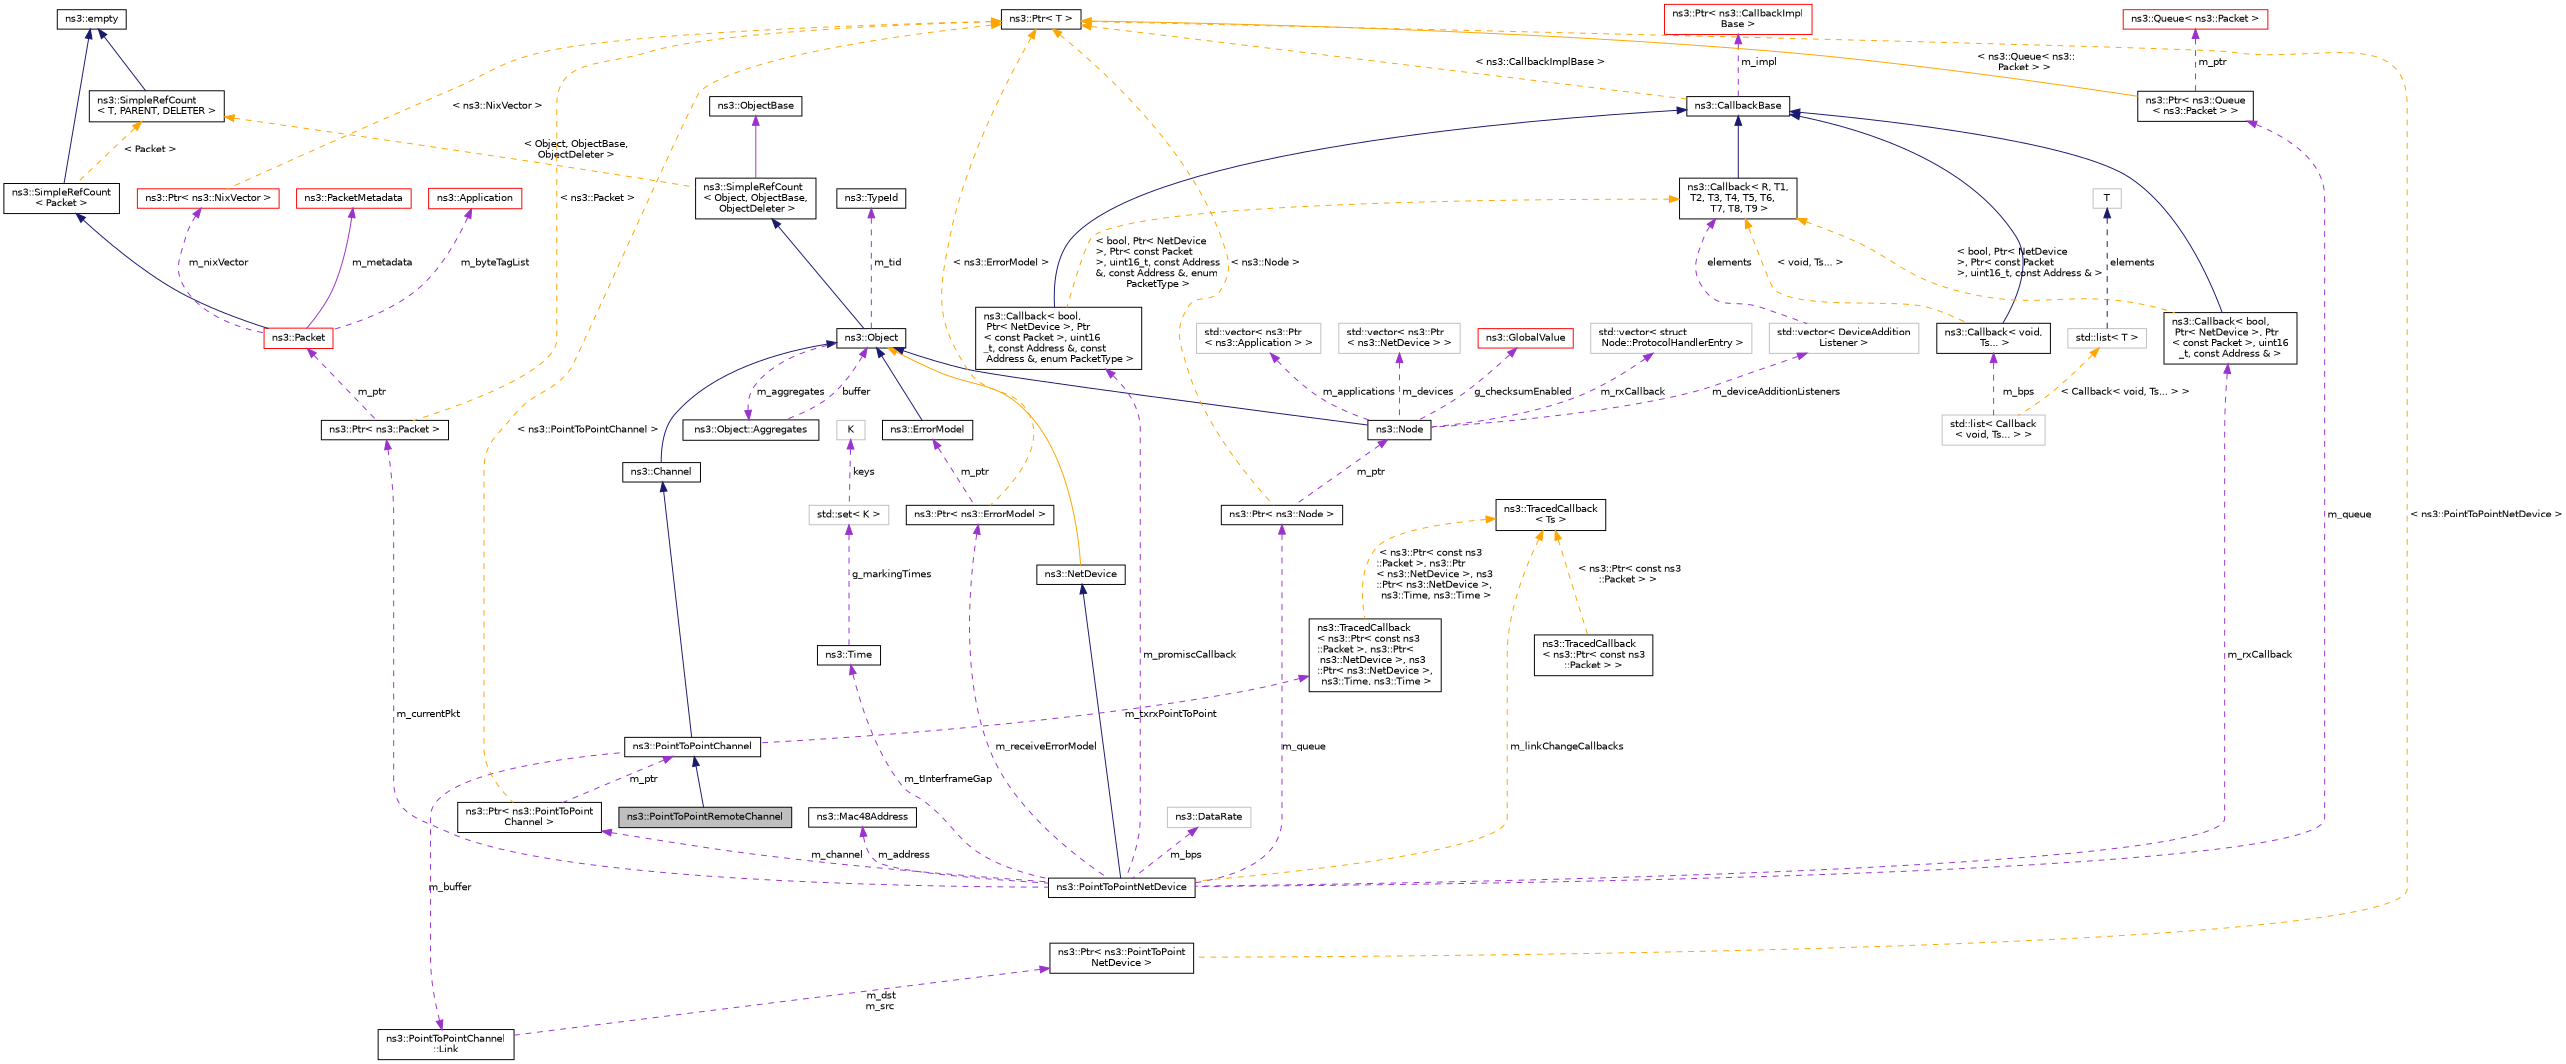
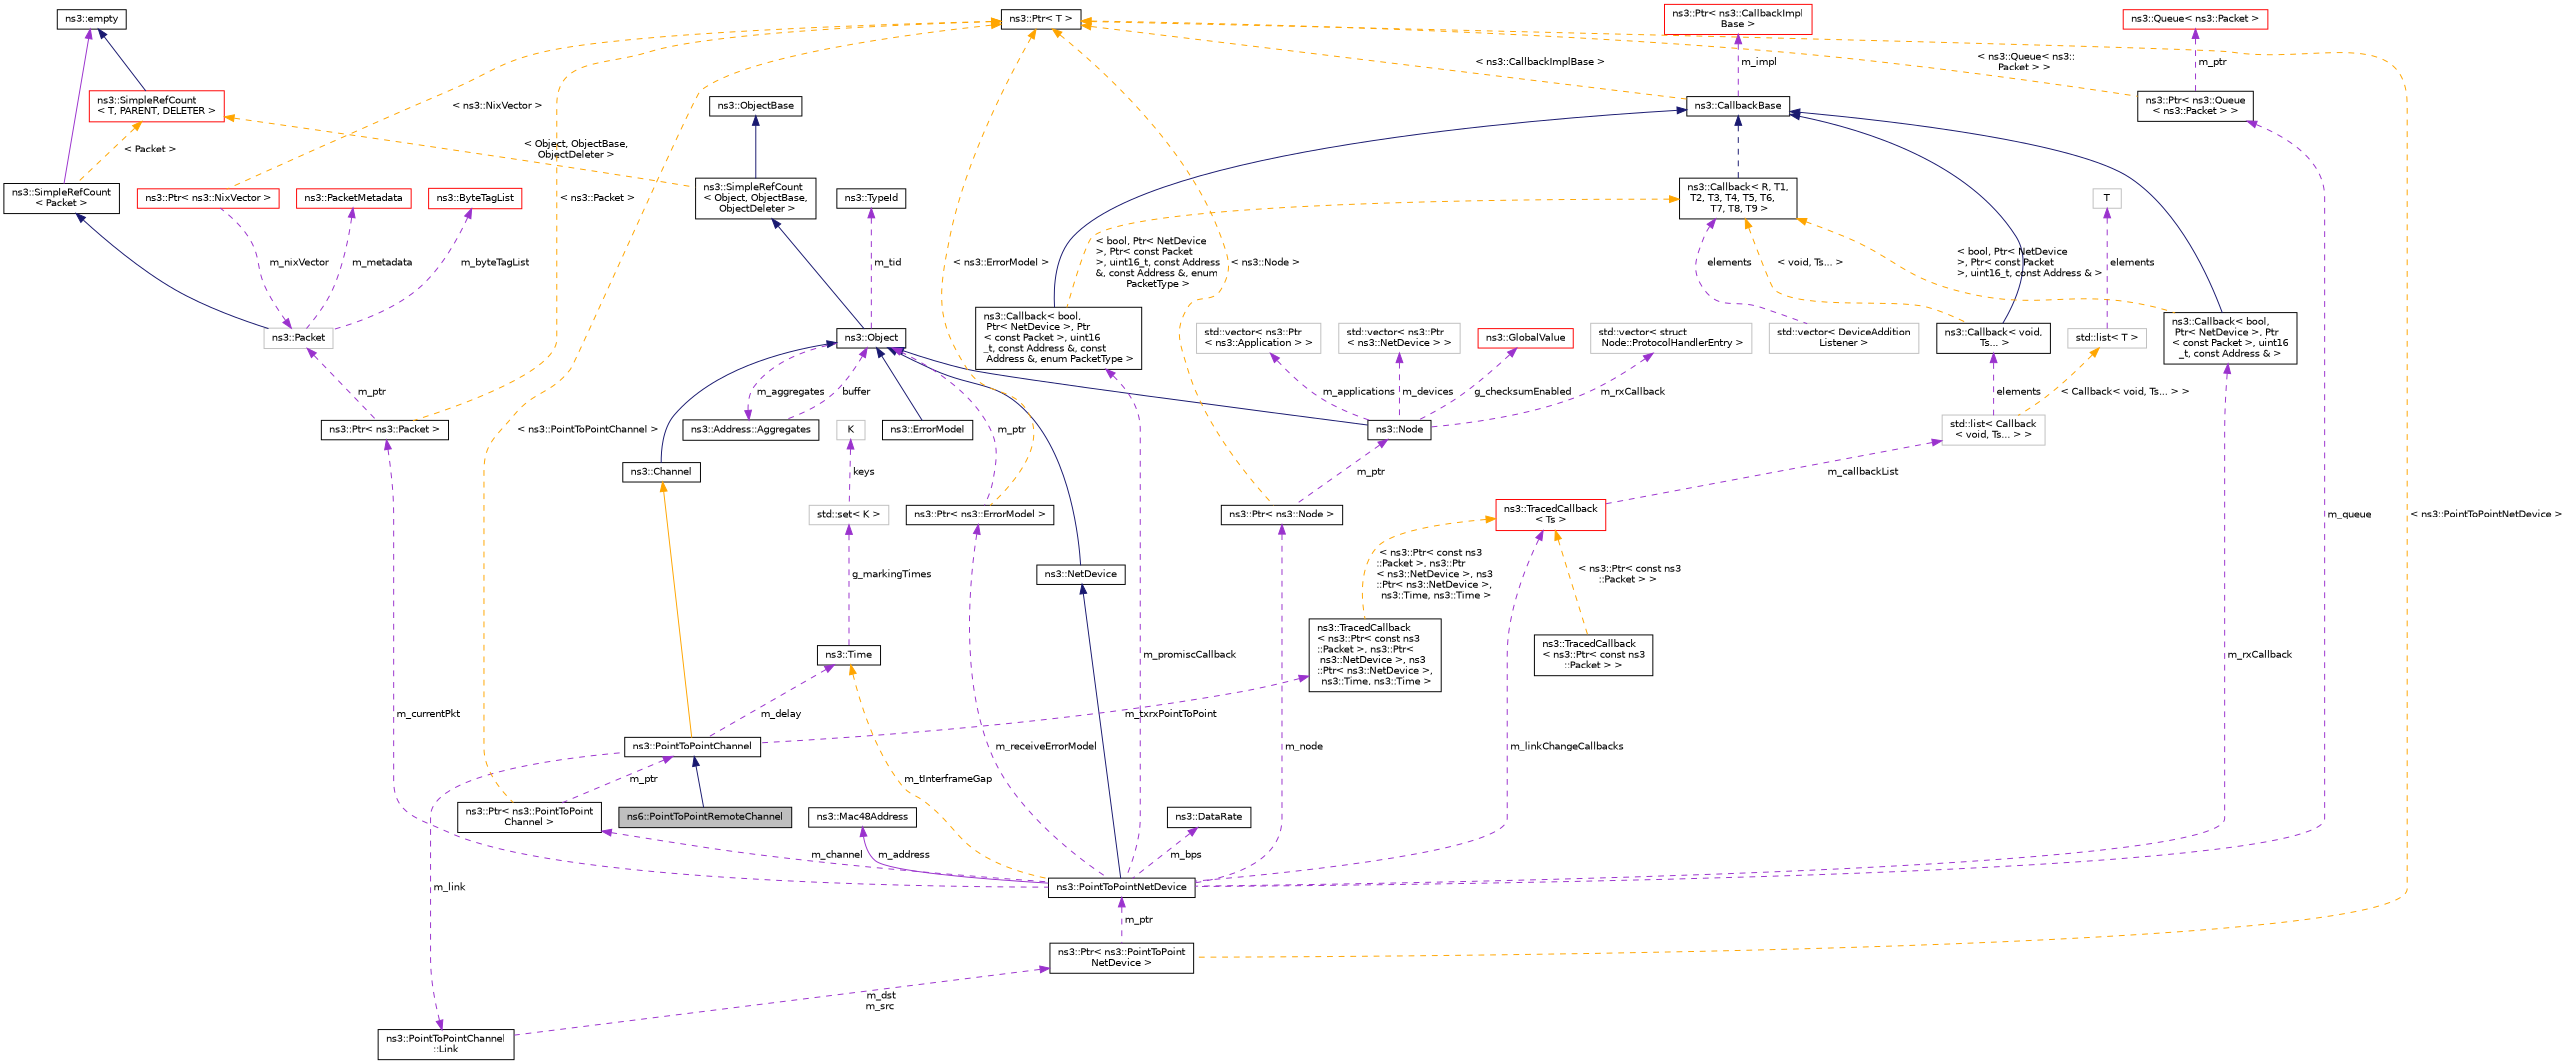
edge "ns3::Ptr< ns3::Queue < ns3::Packet > >" -> "ns3::Ptr< T >": style solid -> dashed
node "ns3::SimpleRefCount < T, PARENT, DELETER >": color black -> red
edge "ns3::SimpleRefCount < Packet >" -> "ns3::empty": color midnightblue -> darkorchid3
edge "ns3::SimpleRefCount < Object, ObjectBase, ObjectDeleter >" -> "ns3::ObjectBase": color darkorchid3 -> midnightblue
edge "ns3::Callback< R, T1, T2, T3, T4, T5, T6, T7, T8, T9 >" -> "ns3::CallbackBase": style solid -> dashed
node "ns3::Application": label "ns3::Application" -> "ns3::ByteTagList"
edge "std::list< T >" -> "T": color midnightblue -> darkorchid3
edge "ns3::Packet" -> "ns3::PacketMetadata": style solid -> dashed
edge "ns3::Packet" -> "ns3::Ptr< ns3::NixVector >": reversed
node "ns3::Packet": color red -> grey75
edge "std::list< Callback < void, Ts... > >" -> "ns3::Callback< void, Ts... >": label " m_bps" -> " elements"
edge "ns3::Node" -> "std::vector< DeviceAddition Listener >": removed, label "m_deviceAdditionListeners"
node "ns3::Object::Aggregates": label "ns3::Object::Aggregates" -> "ns3::Address::Aggregates"
edge "ns3::NetDevice" -> "ns3::Object": color orange -> midnightblue
edge "ns3::TracedCallback < Ts >" -> "std::list< Callback < void, Ts... > >": added, label "m_callbackList"
edge "ns3::Ptr< ns3::ErrorModel >" -> "ns3::ErrorModel": now "ns3::Ptr< ns3::ErrorModel >" -> "ns3::Object"
node "ns3::TracedCallback < Ts >": color black -> red
edge "ns3::PointToPointChannel" -> "ns3::Channel": color midnightblue -> orange
edge "ns3::PointToPointChannel" -> "ns3::Time": added, label "m_delay"
edge "ns3::PointToPointNetDevice" -> "ns3::Ptr< ns3::Node >": label " m_queue" -> " m_node"
edge "ns3::PointToPointNetDevice" -> "ns3::Time": color darkorchid3 -> orange
node "ns3::PointToPointRemoteChannel": label "ns3::PointToPointRemoteChannel" -> "ns6::PointToPointRemoteChannel"
node "ns3::DataRate": color grey75 -> black
edge "ns3::PointToPointNetDevice" -> "ns3::TracedCallback < Ts >": color orange -> darkorchid3
edge "ns3::PointToPointNetDevice" -> "ns3::Mac48Address": style dashed -> solid
edge "ns3::PointToPointChannel" -> "ns3::PointToPointChannel ::Link": label " m_buffer" -> " m_link"
edge "ns3::Ptr< ns3::PointToPoint NetDevice >" -> "ns3::PointToPointNetDevice": added, label "m_ptr"
